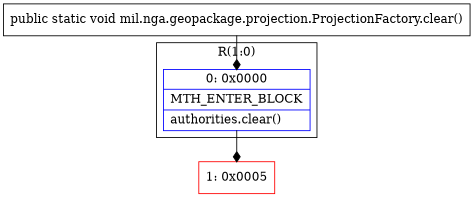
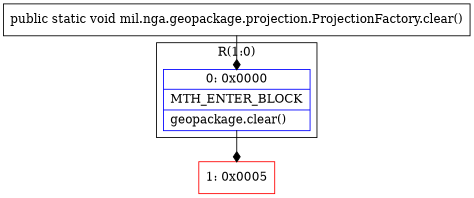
node "0: 0x0000": text "authorities.clear()" -> "geopackage.clear()"
